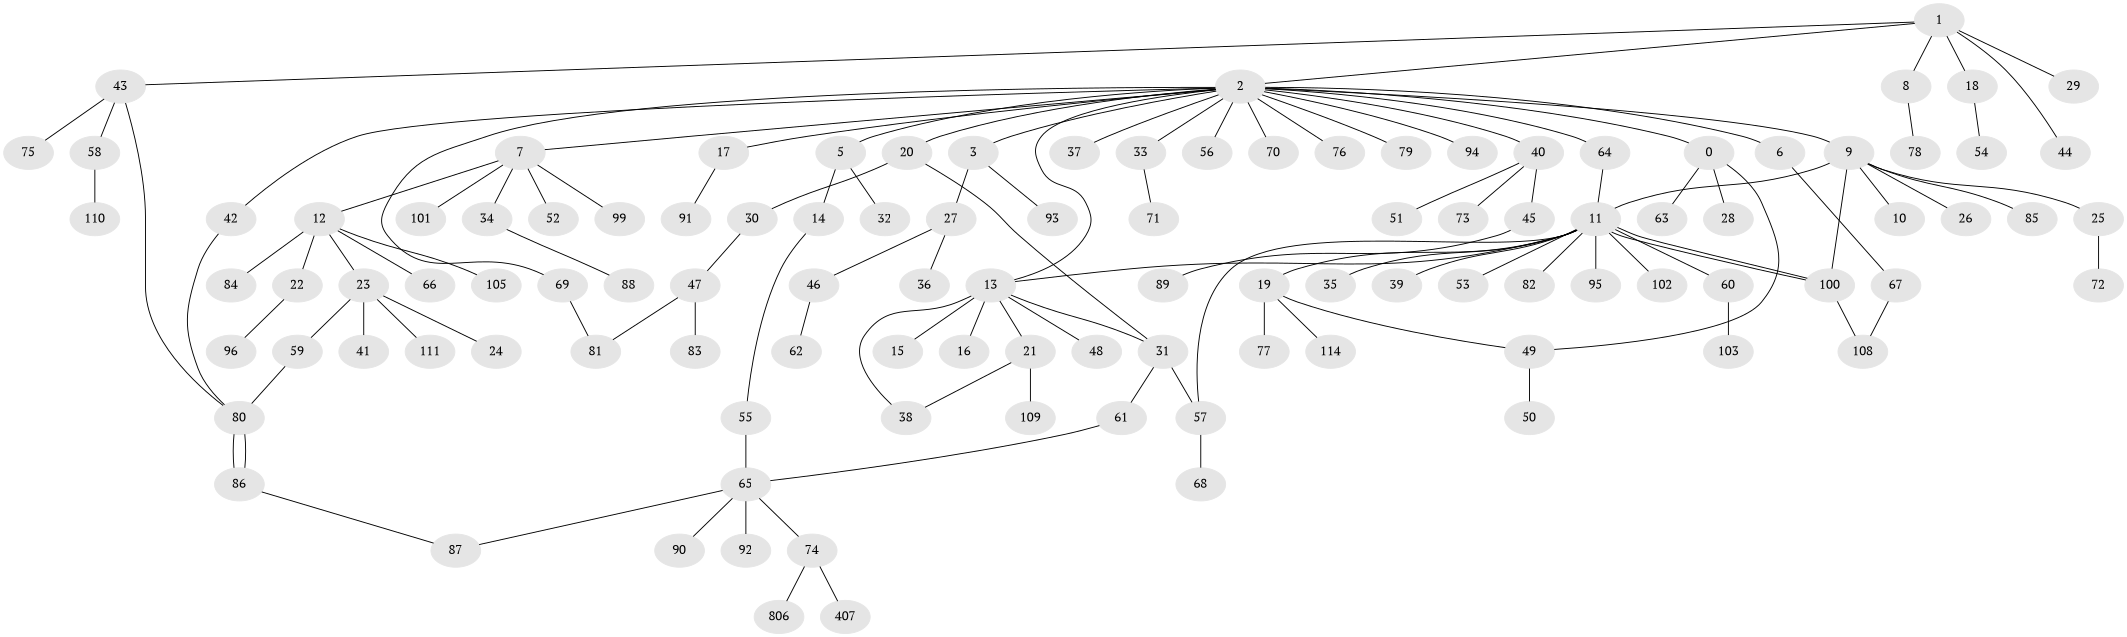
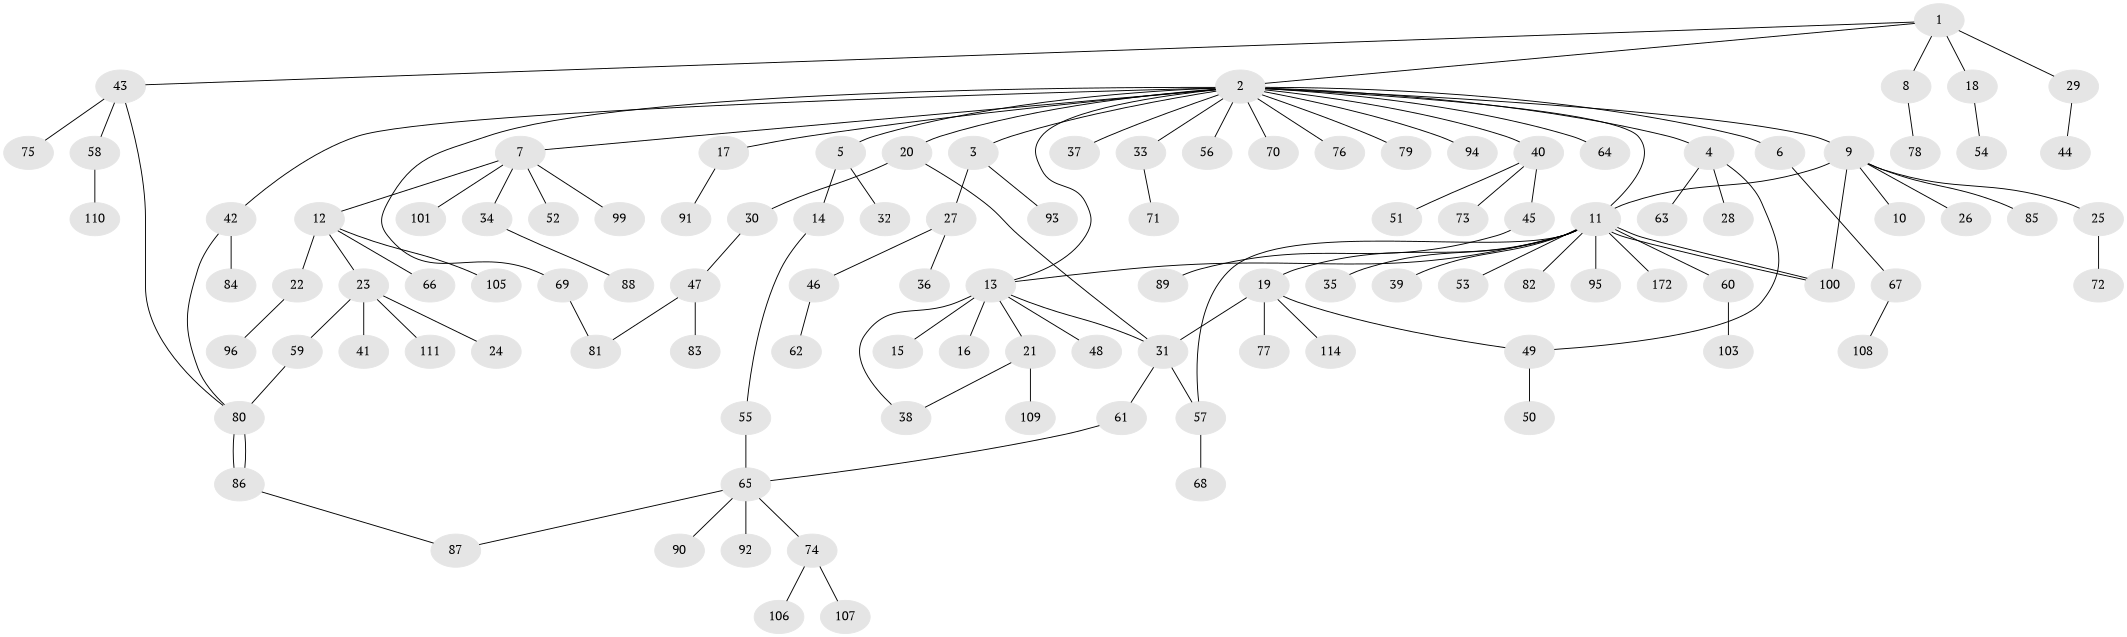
edge "1" -- "44": now "29" -- "44"
node "0": label "0" -> "4"
edge "64" -- "11": now "2" -- "11"
edge "12" -- "84": now "42" -- "84"
node "102": label "102" -> "172"
edge "19" -- "31": added
edge "100" -- "108": removed
node "806": label "806" -> "106"
node "407": label "407" -> "107"
